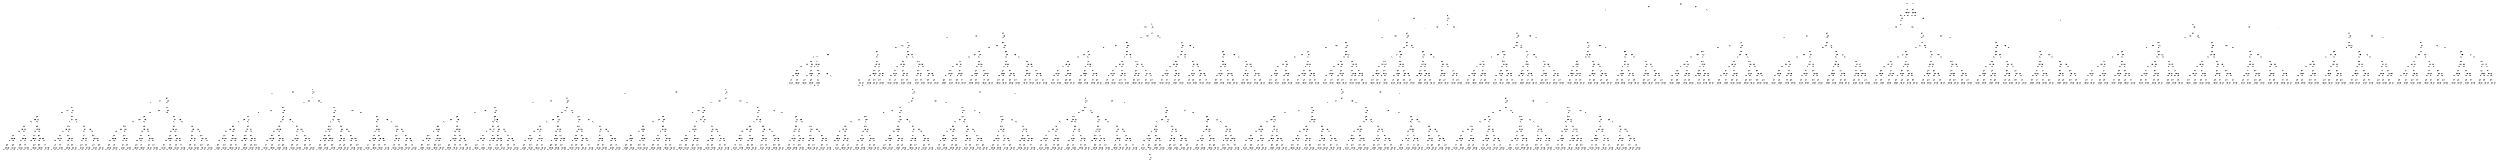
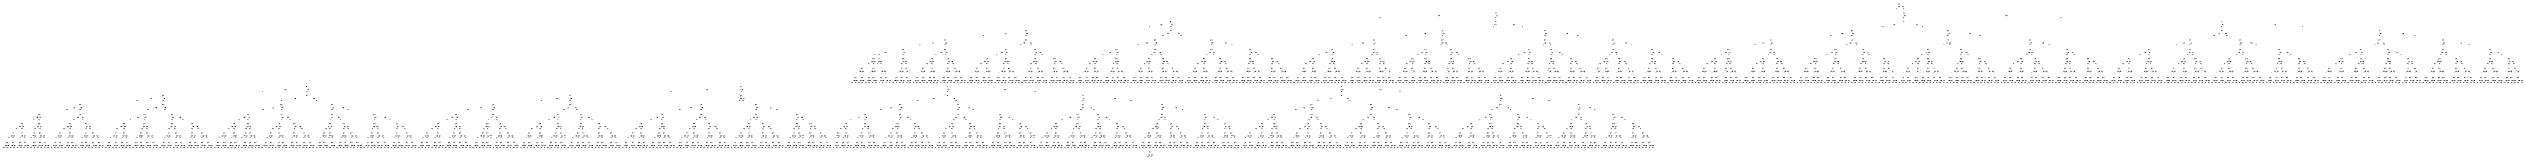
edge "27:13" -- "1:22": now "61:21" -- "1:22"
node "42:17": added
